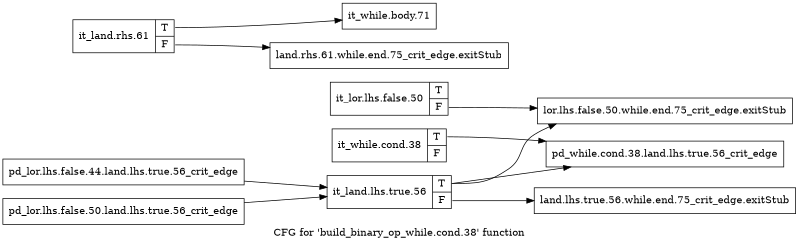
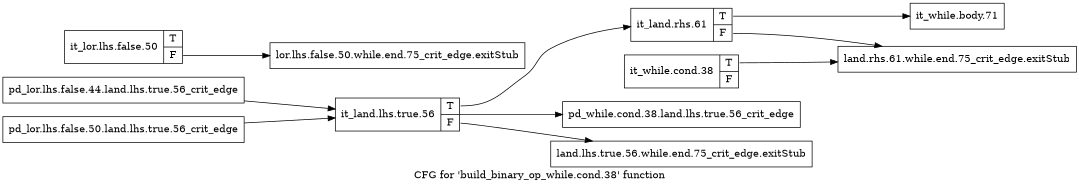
edge "it_while.cond.38" -> "pd_while.cond.38.land.lhs.true.56_crit_edge": now "it_while.cond.38" -> "land.rhs.61.while.end.75_crit_edge.exitStub"
edge "it_land.lhs.true.56" -> "lor.lhs.false.50.while.end.75_crit_edge.exitStub": now "it_land.lhs.true.56" -> "it_land.rhs.61"
